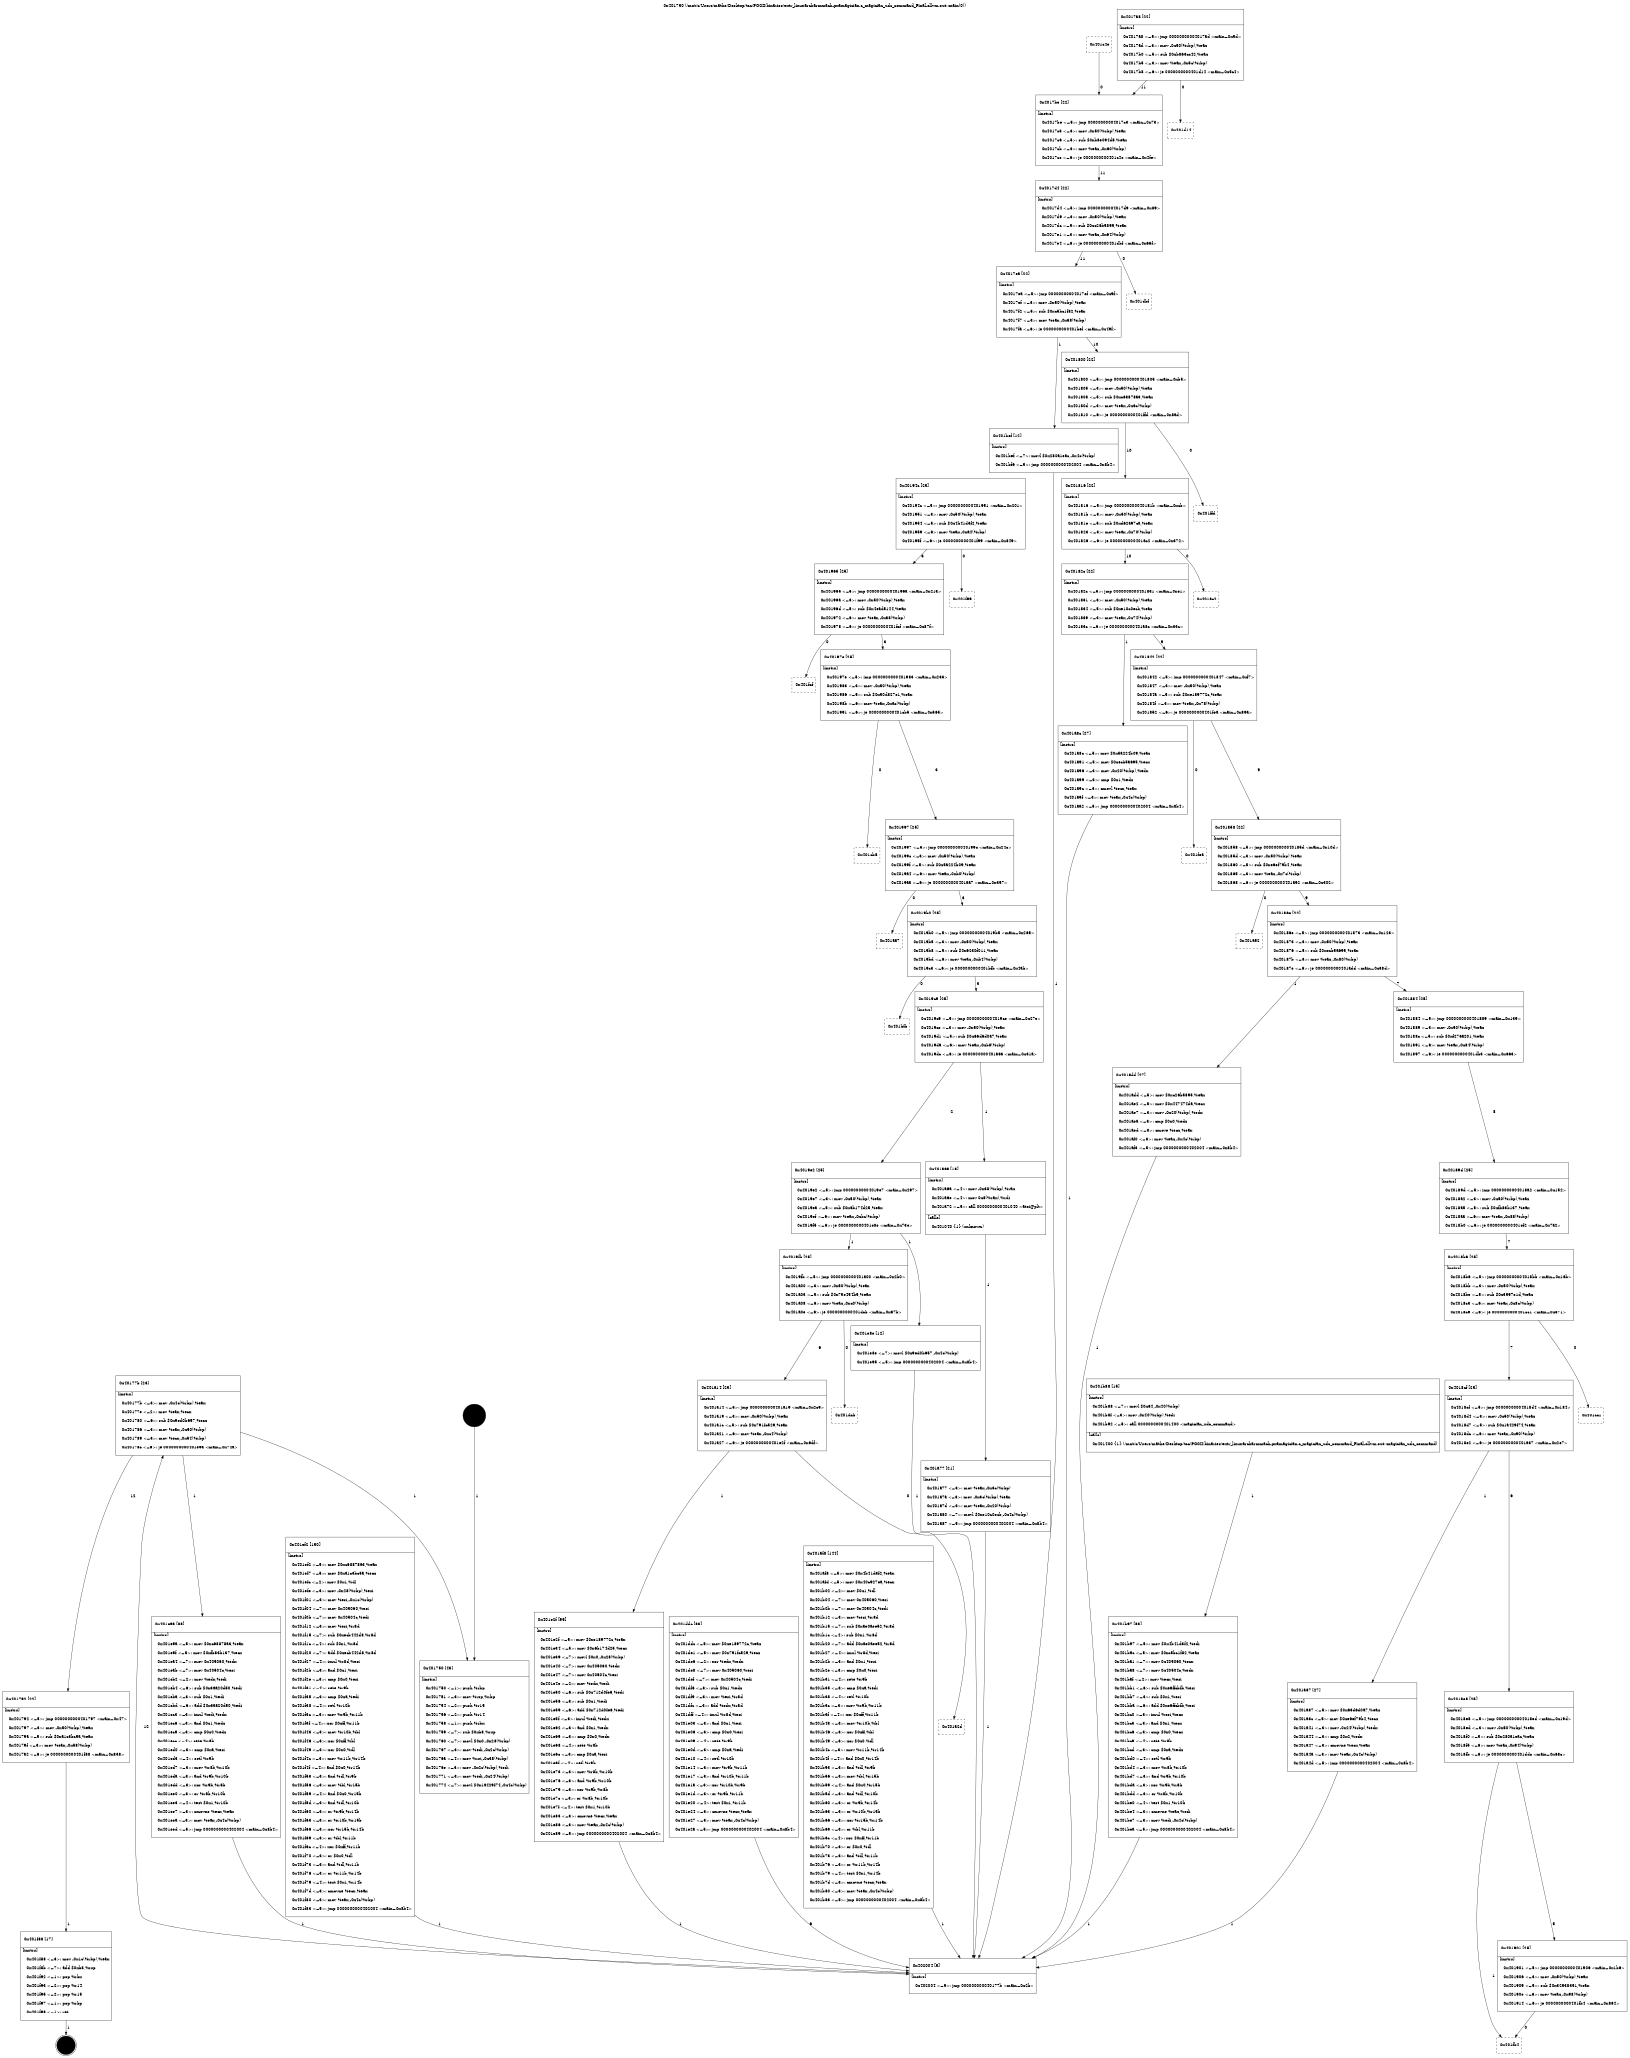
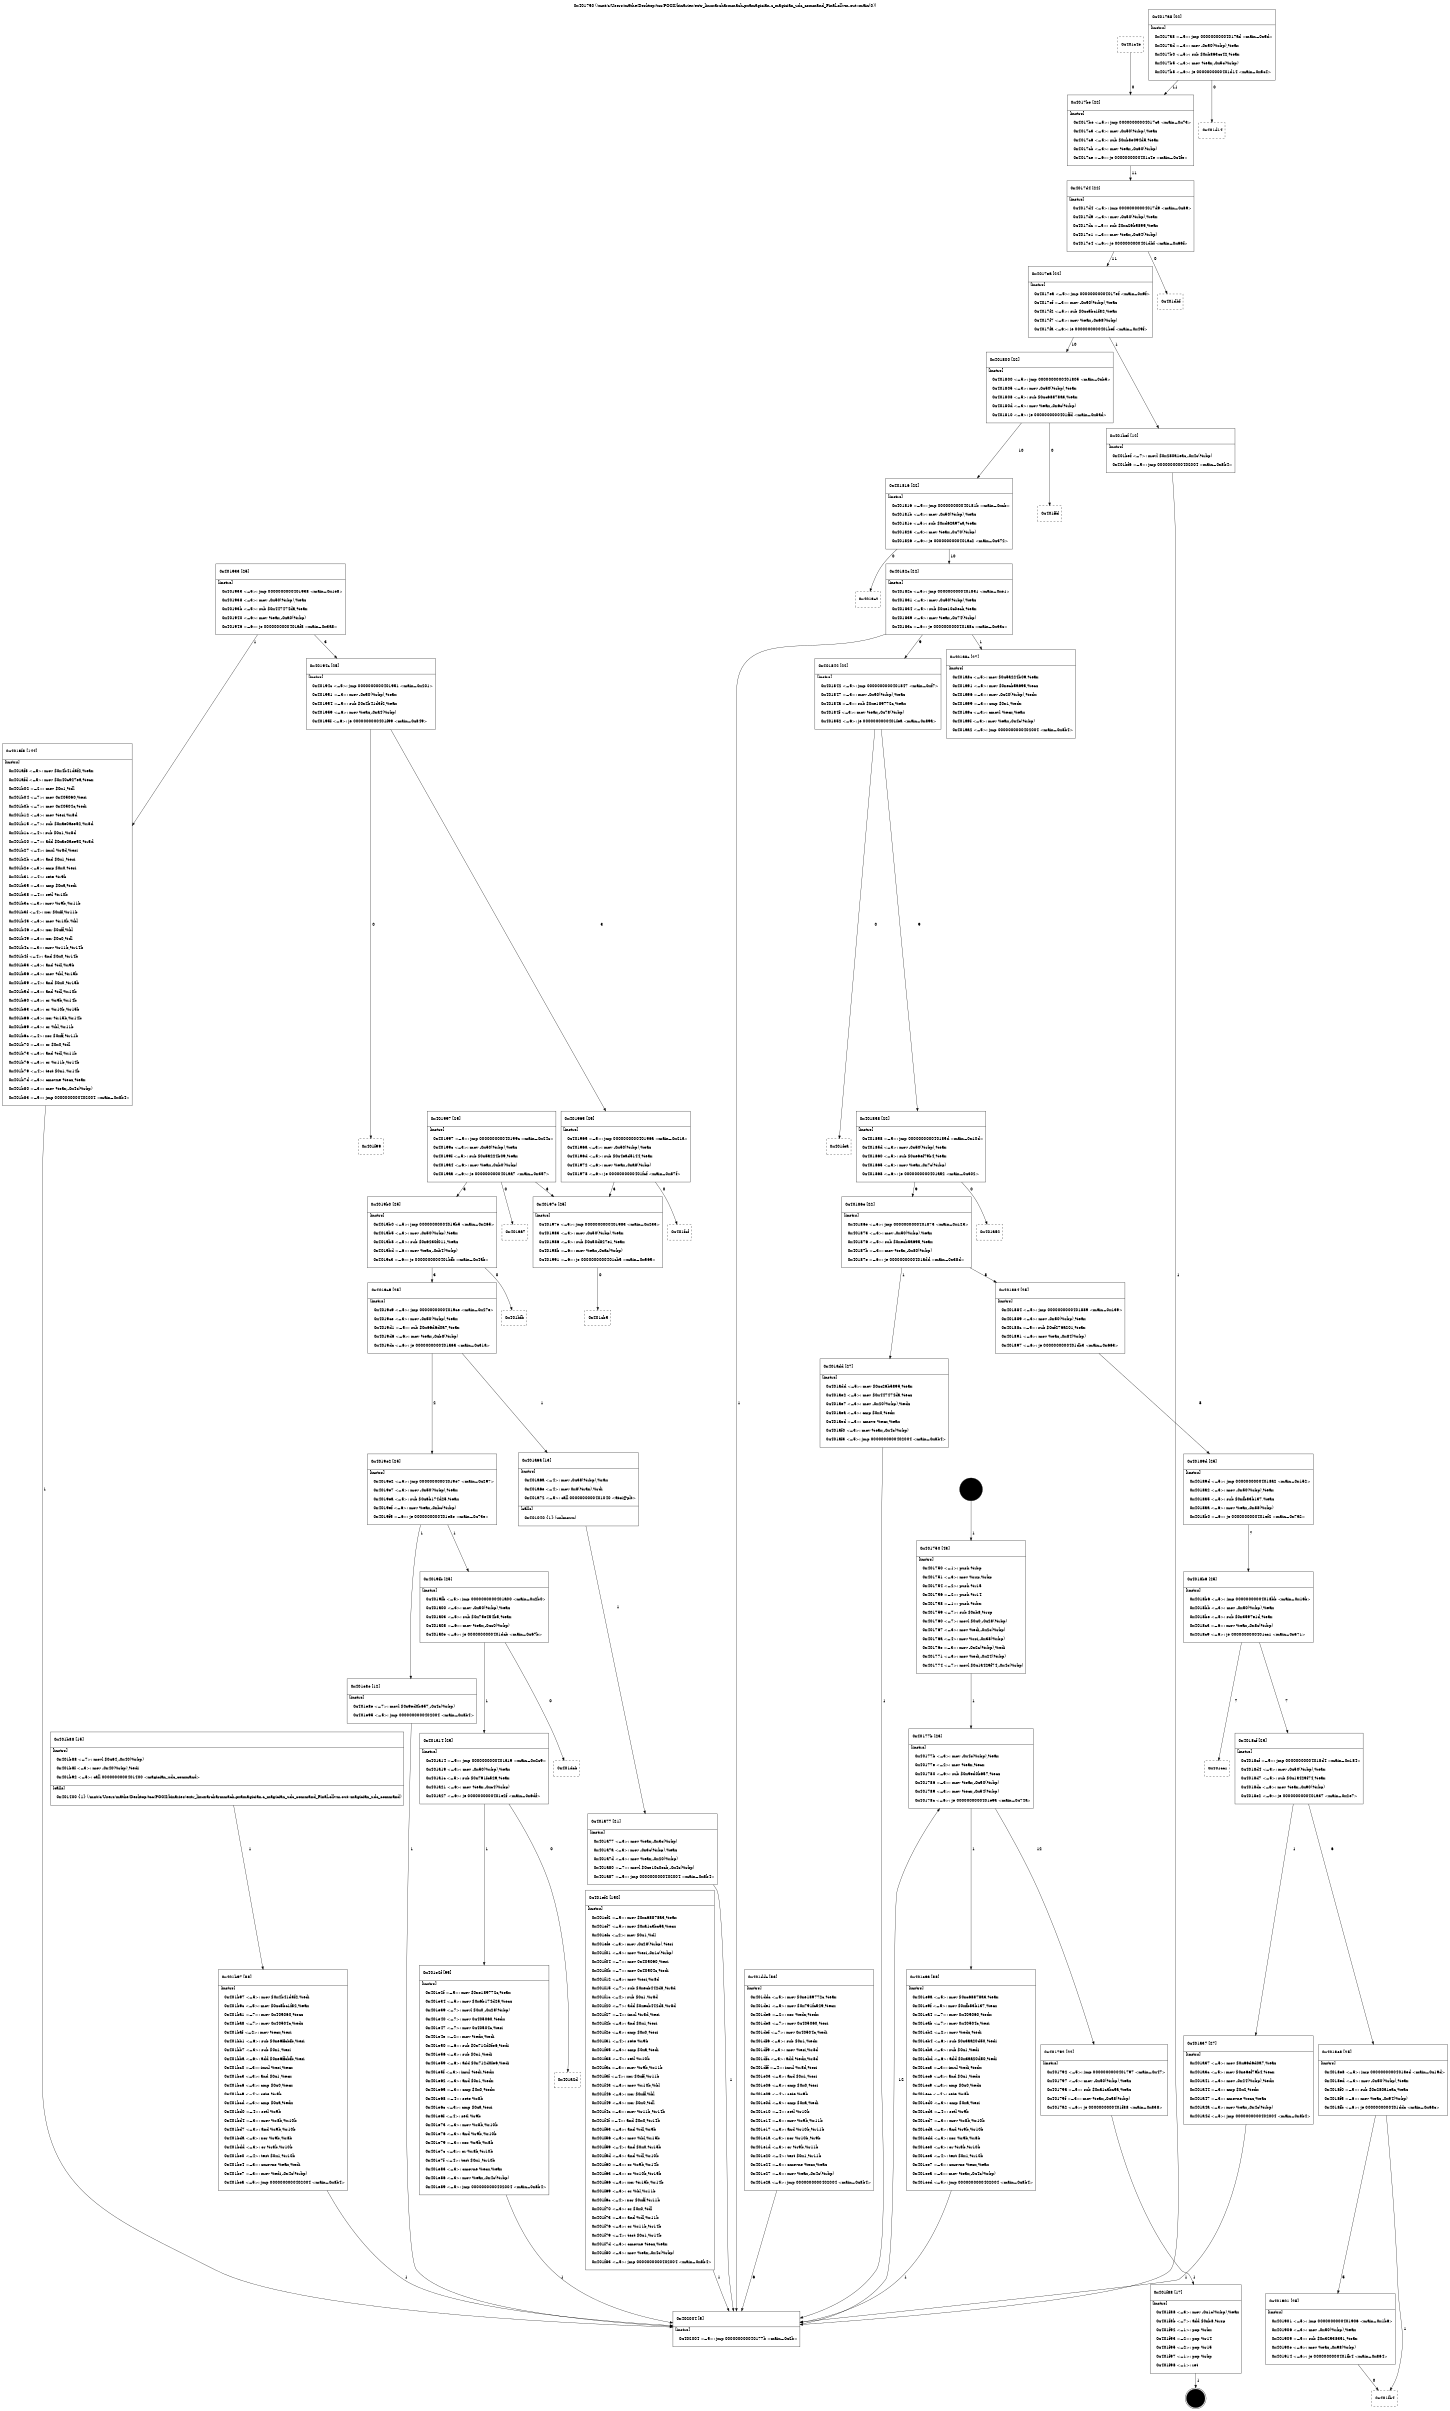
node "0x401933 [25]": added
edge "0x40197e [25]" -> "0x401997 [25]": reversed
edge "0x40186e [22]" -> "0x401884 [25]": label " 7" -> " 8"
edge "0x4019fb [25]" -> "0x401a14 [25]": label " 6" -> " 1"
edge "0x4018b6 [25]" -> "0x401cc1": label " 0" -> " 7"
edge "0x401a8c [27]" -> "0x402004 [5]": now "0x40182c [22]" -> "0x402004 [5]"
edge "0x40177b [23]" -> "0x401750 [43]": reversed
